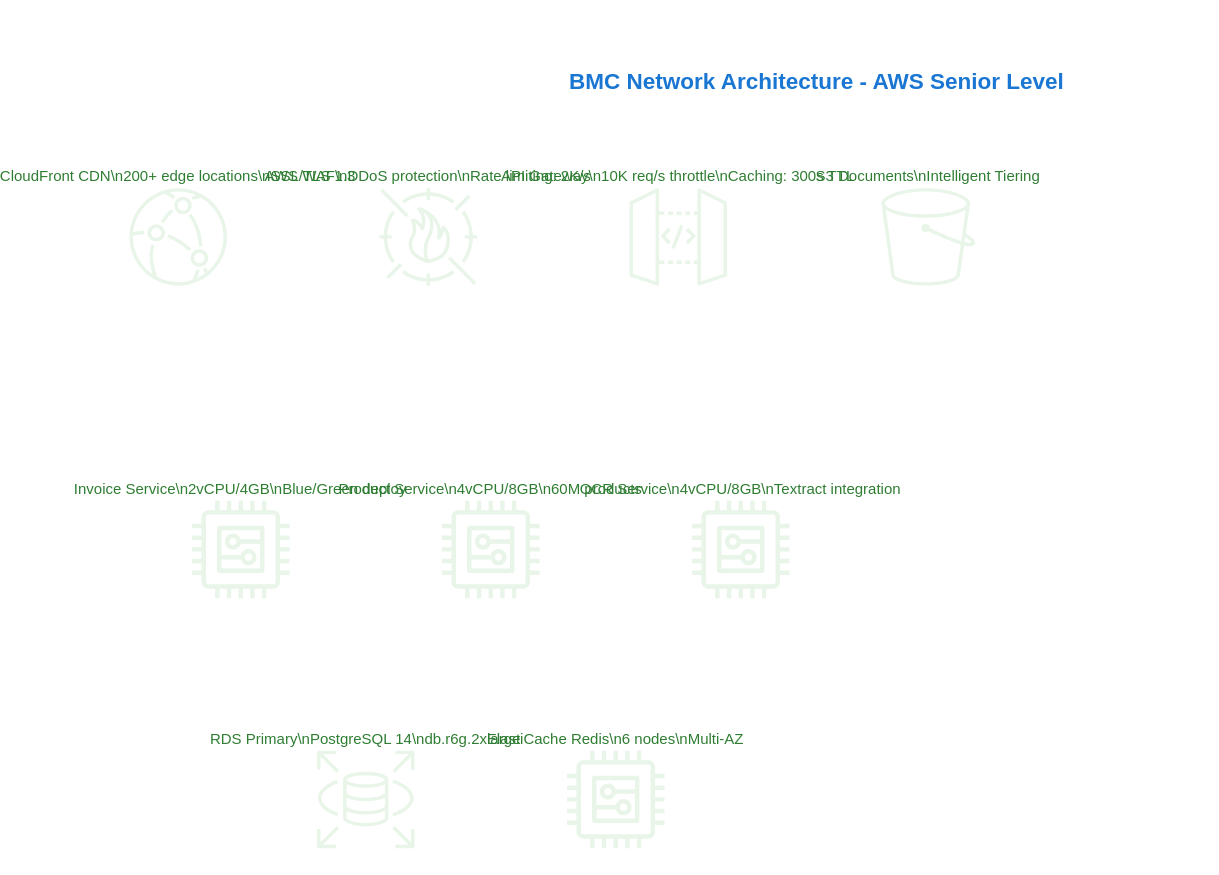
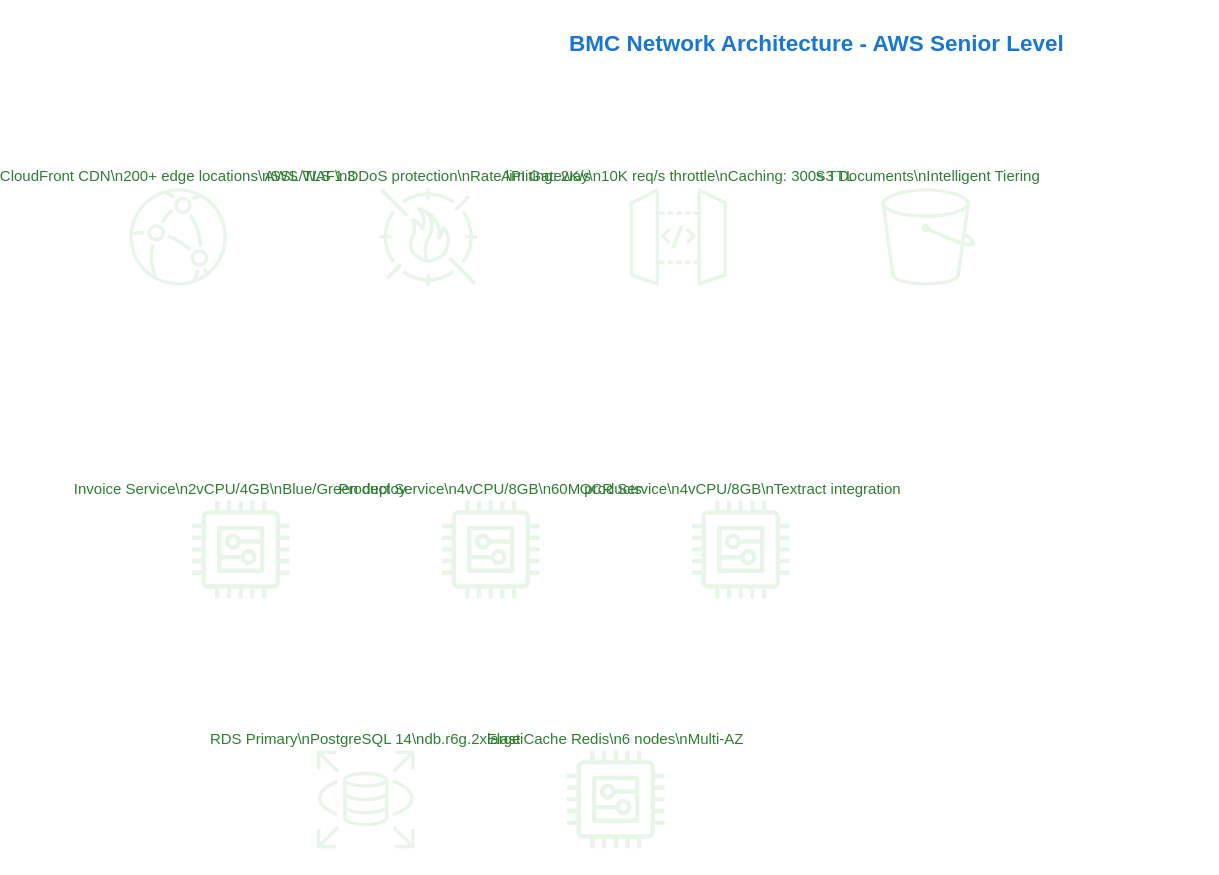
node "BMC Network Architecture - AWS Senior Level": moved (817, 82) -> (817, 44)
